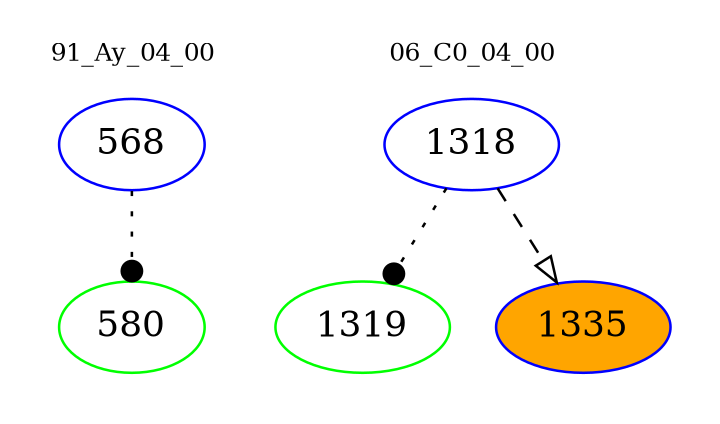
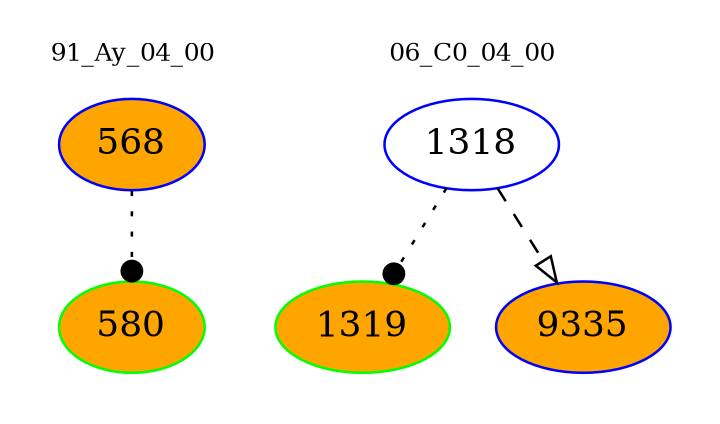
node "568": fillcolor white -> orange
node "580": fillcolor white -> orange
node "1319": fillcolor white -> orange
node "1335": label "1335" -> "9335"
